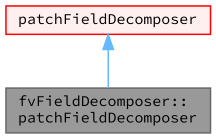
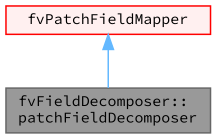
node "patchFieldDecomposer": label "patchFieldDecomposer" -> "fvPatchFieldMapper"
